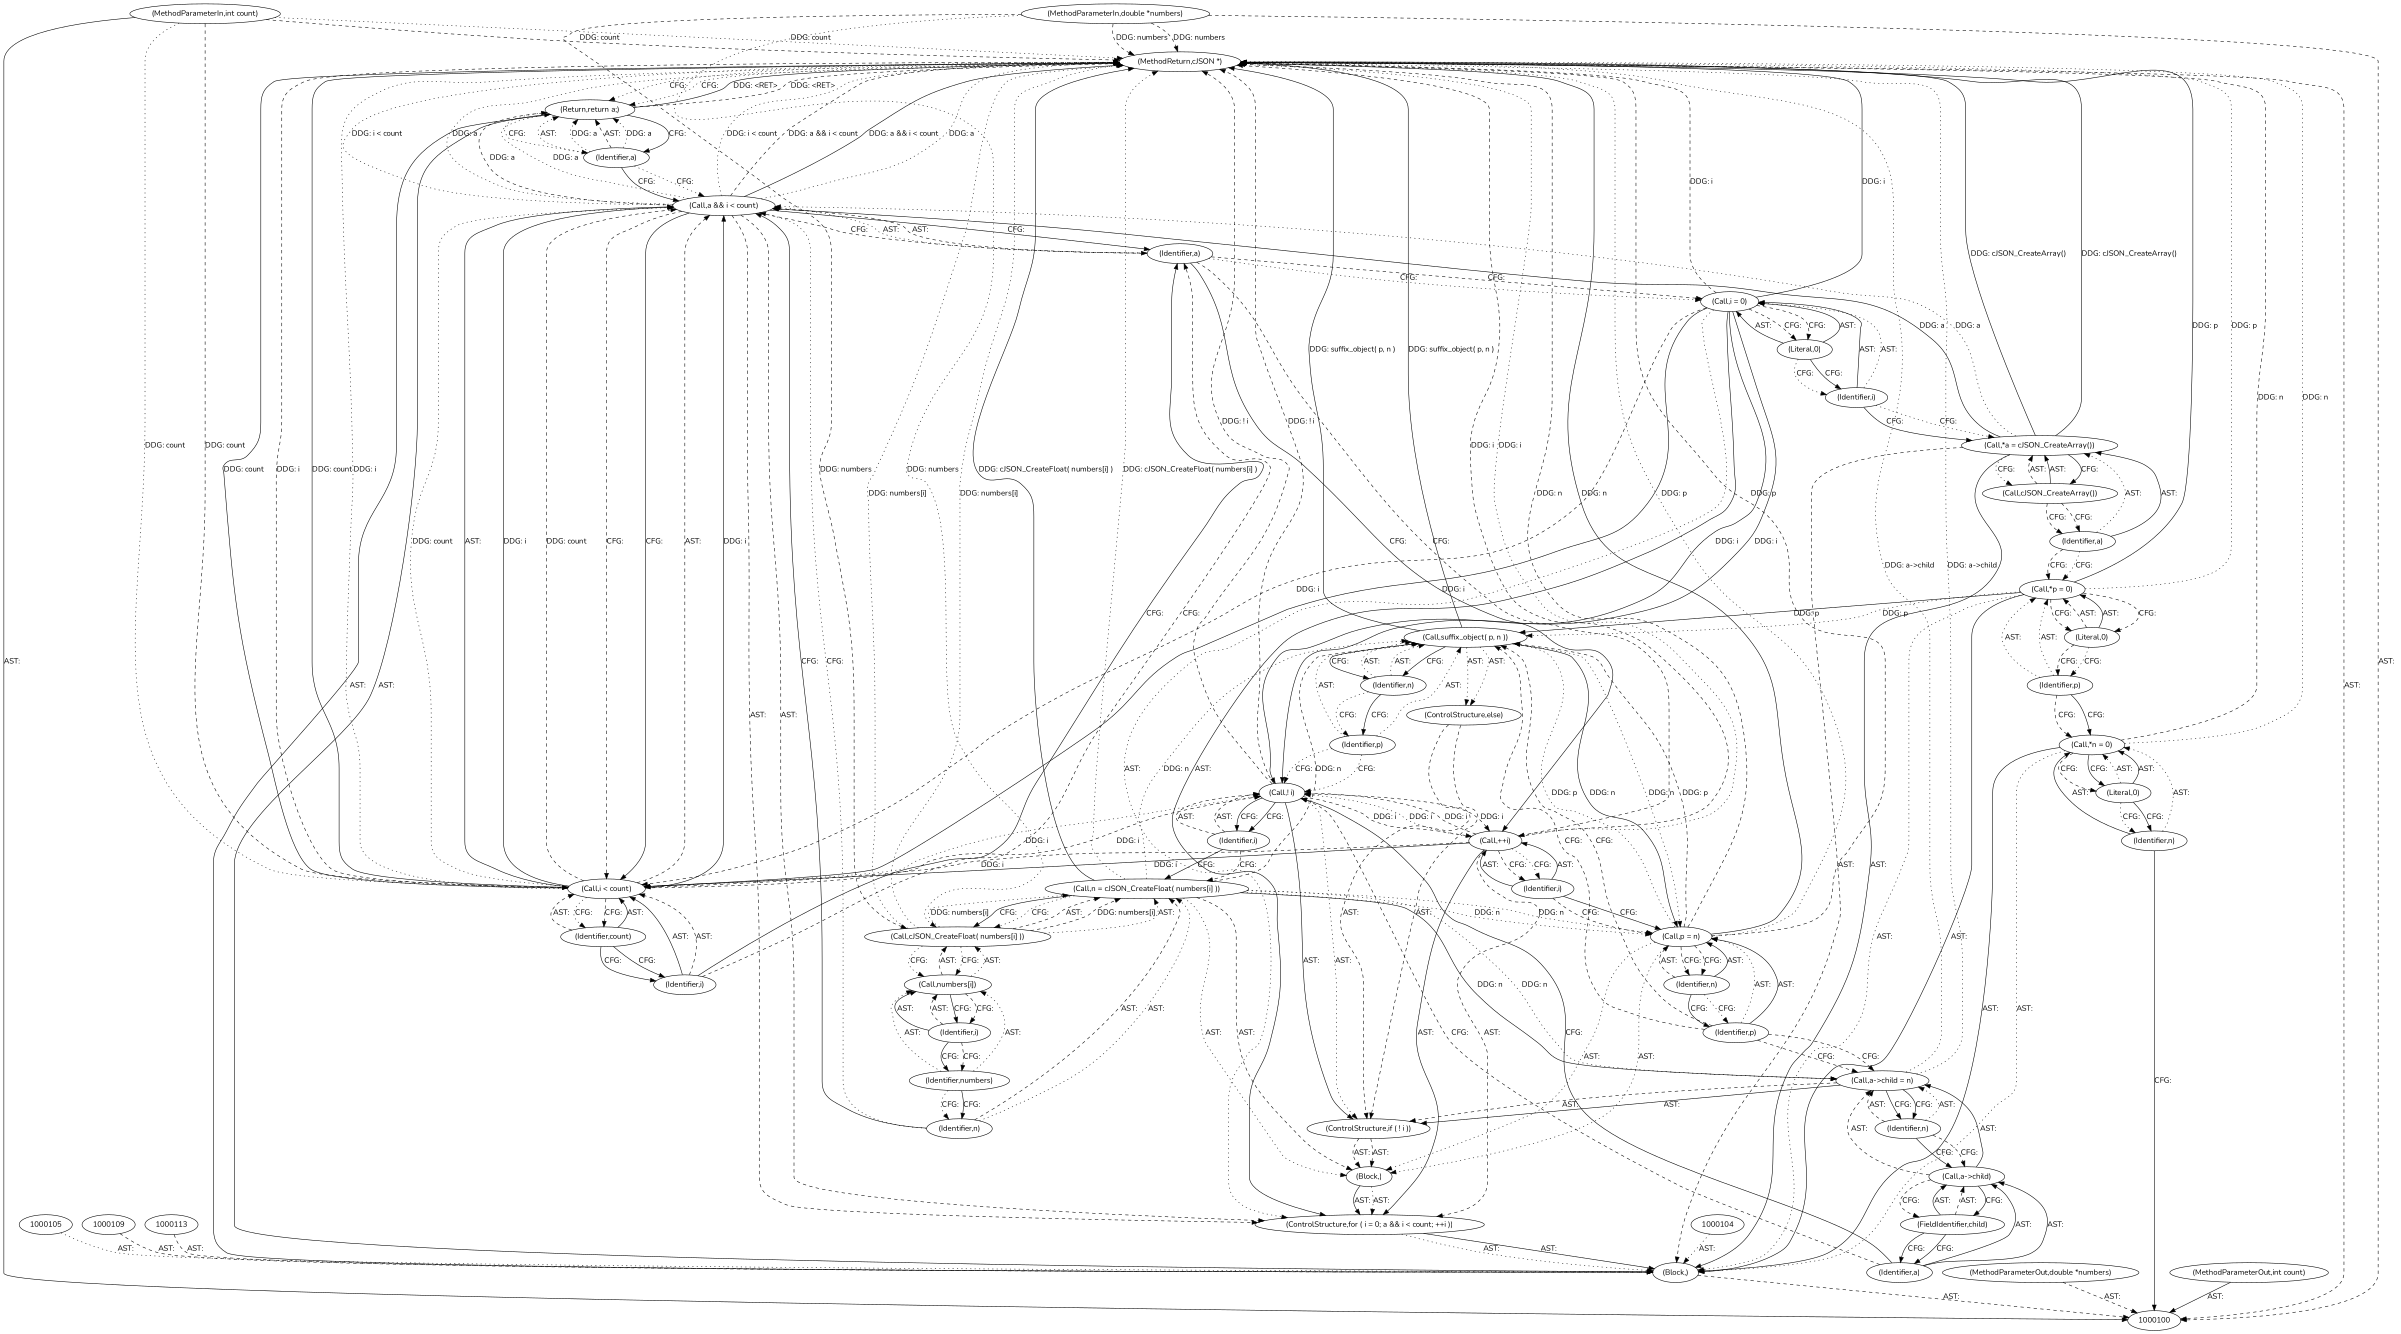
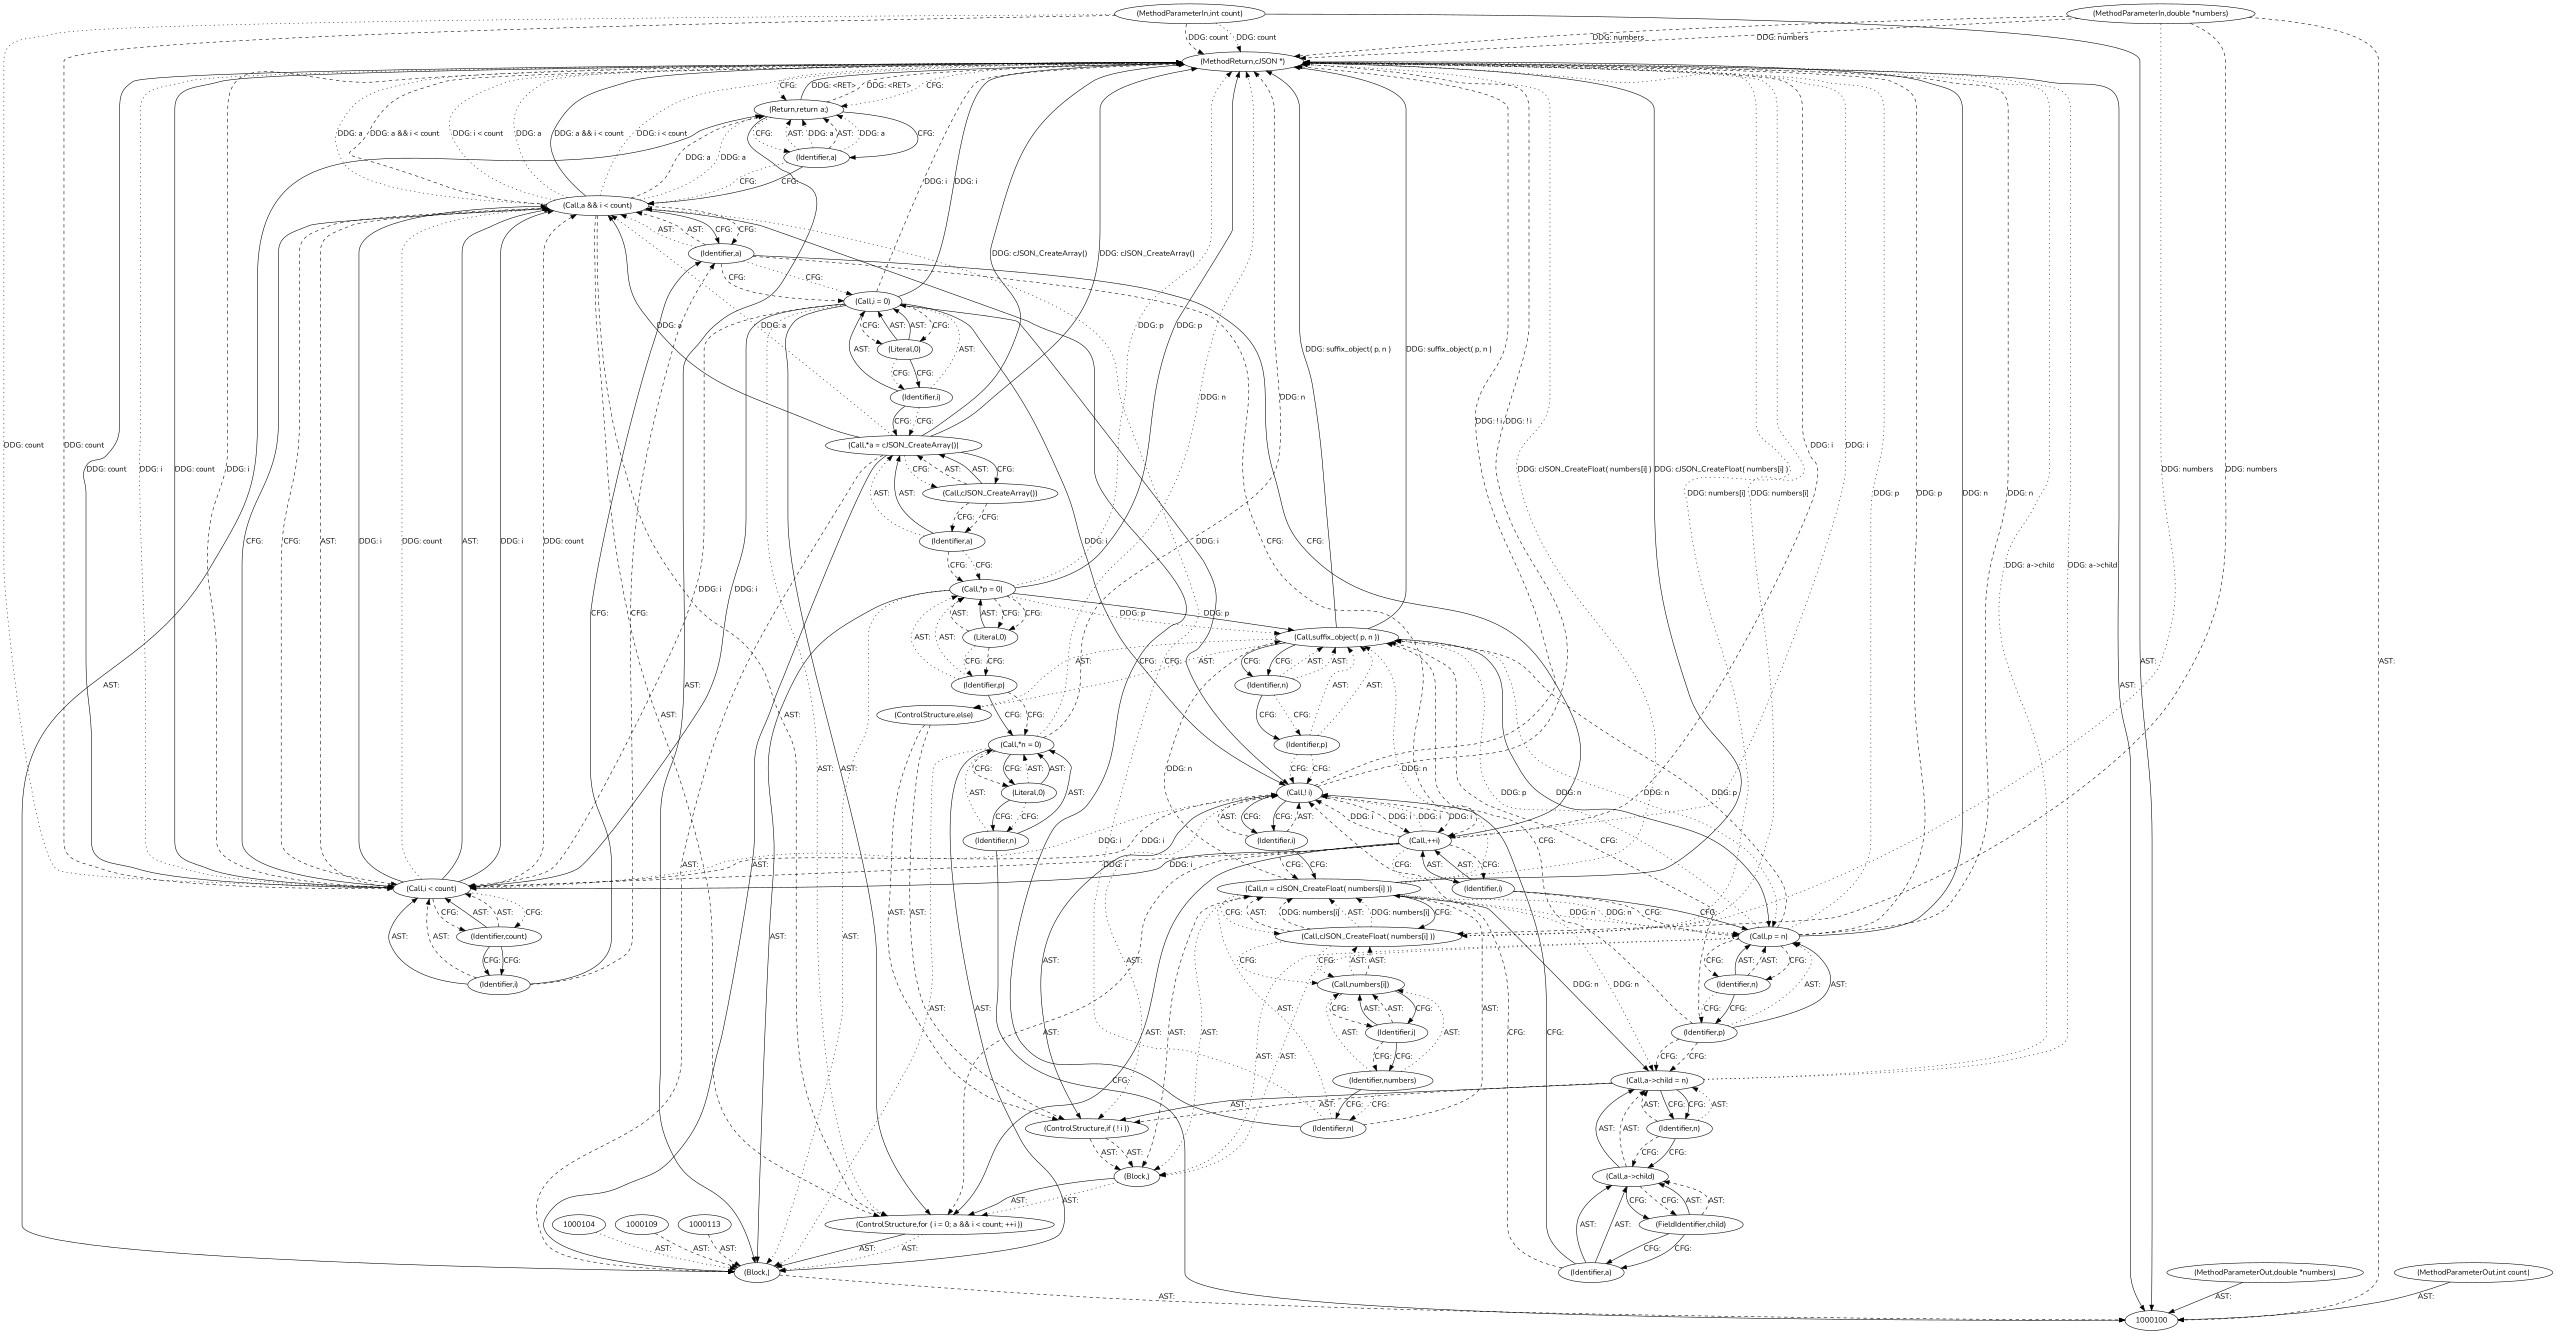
edge "(MethodReturn,cJSON *)" -> "1000100": style dashed -> solid
node "1000105": removed
edge "(MethodParameterOut,double *numbers)" -> "1000100": style dashed -> solid
